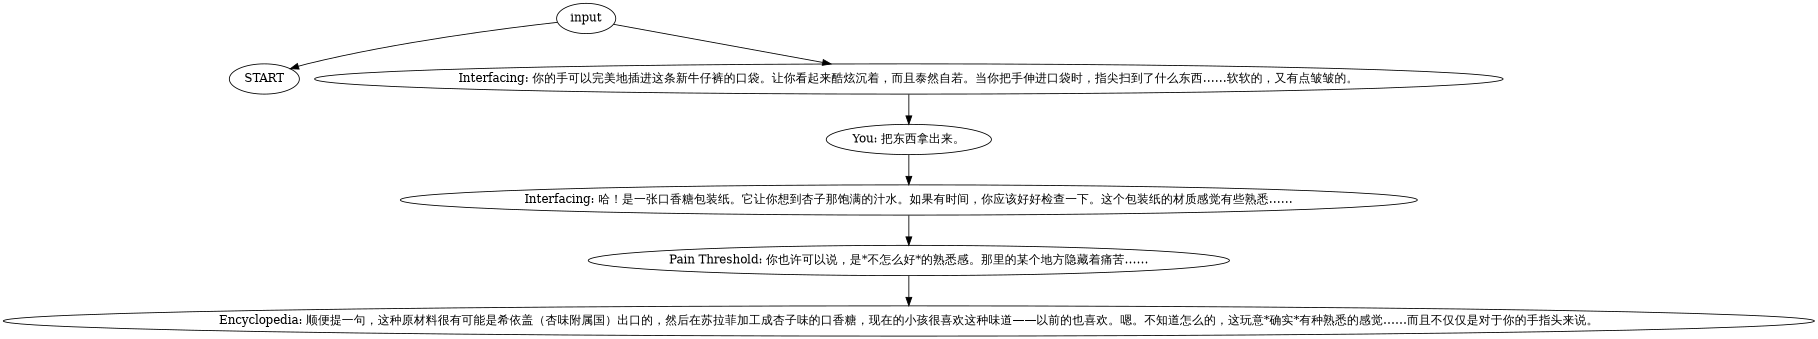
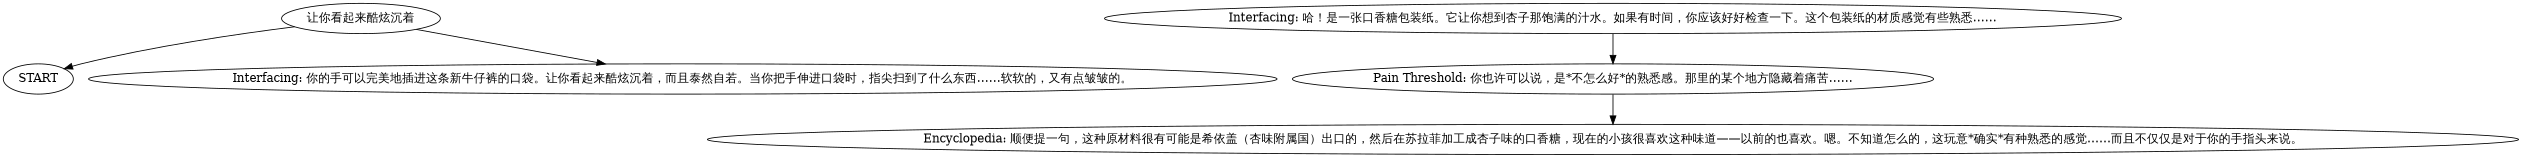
node "input": label "input" -> "让你看起来酷炫沉着"
node "You: 把东西拿出来。": removed
